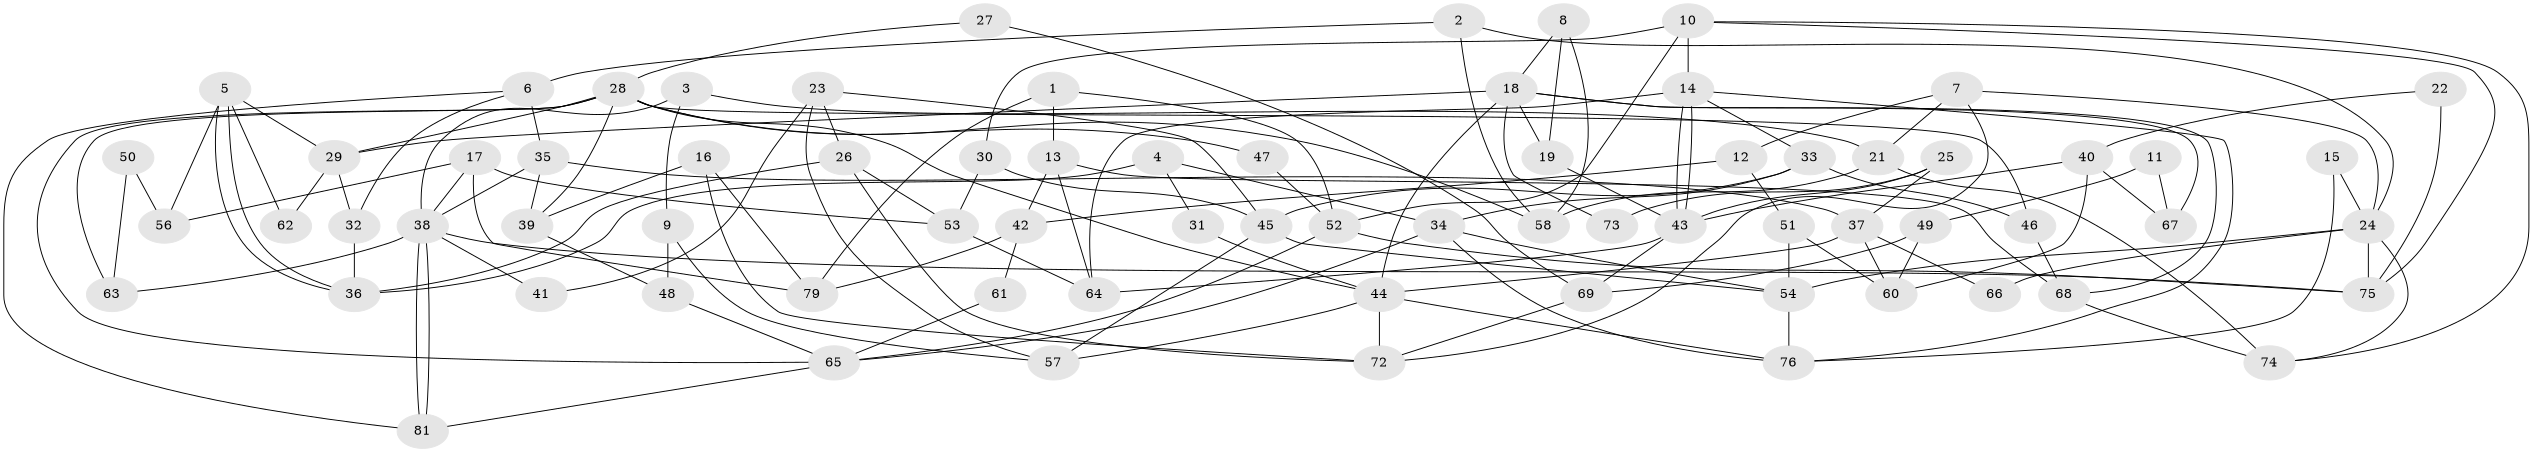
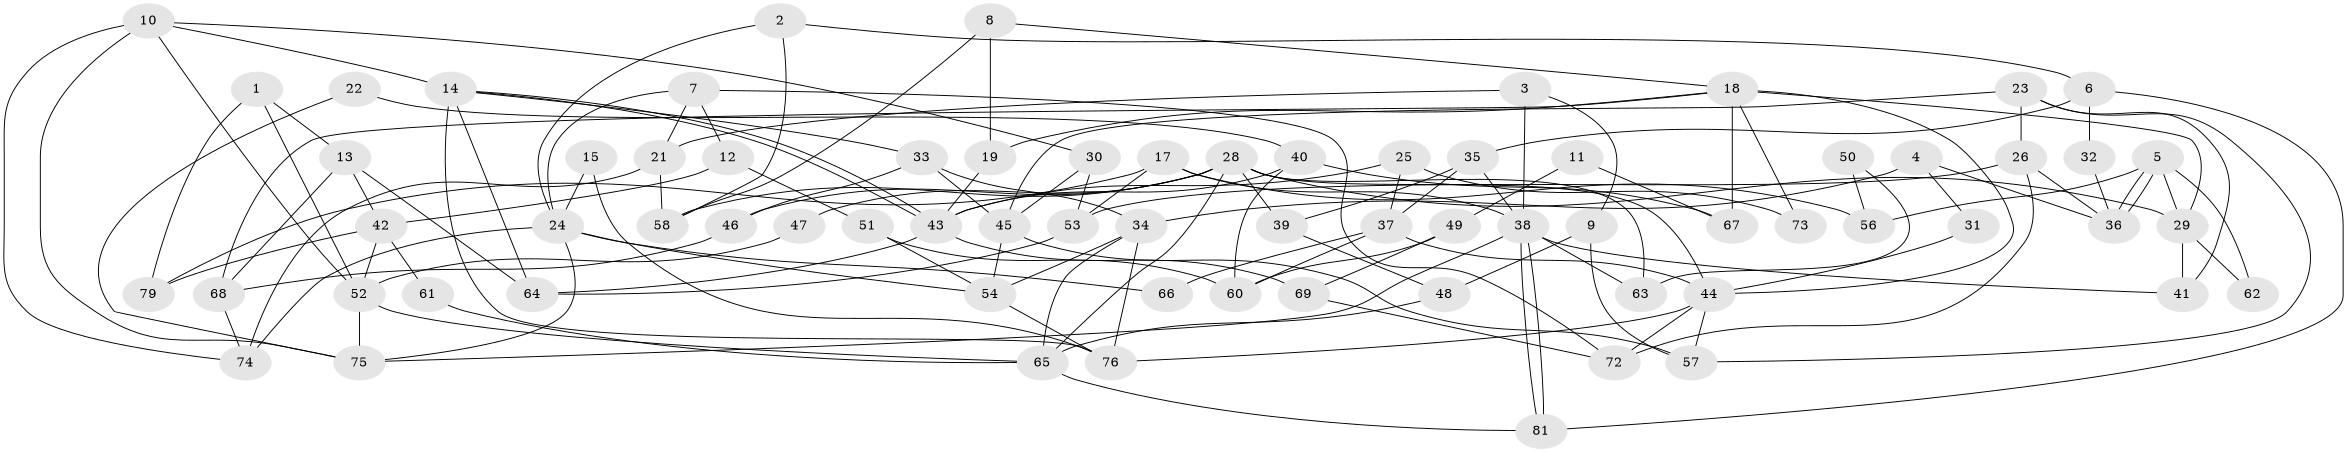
node "27": removed
node "16": removed
edge "29" -- "32": now "29" -- "41"
edge "42" -- "52": added
